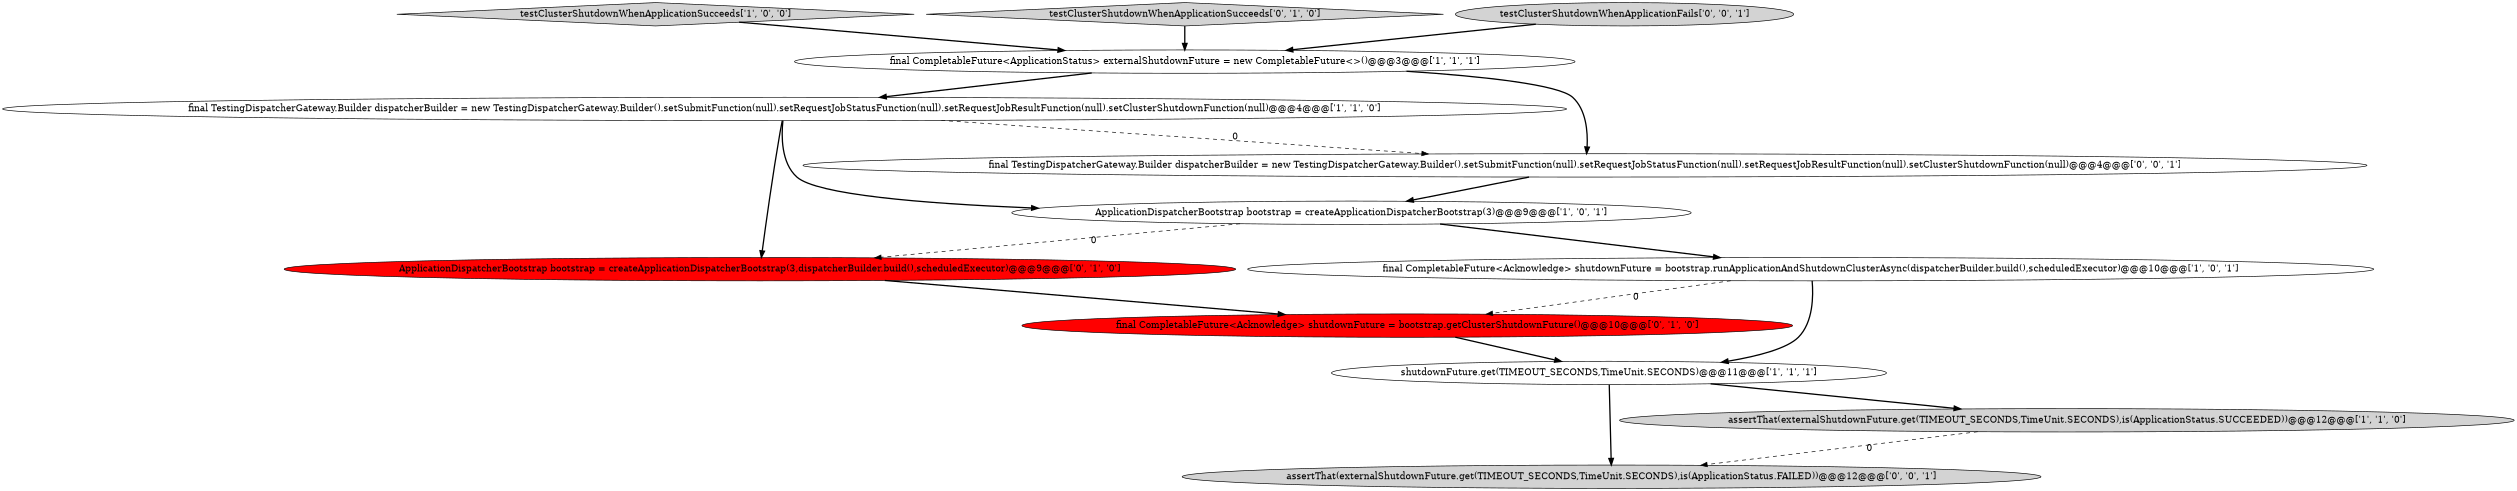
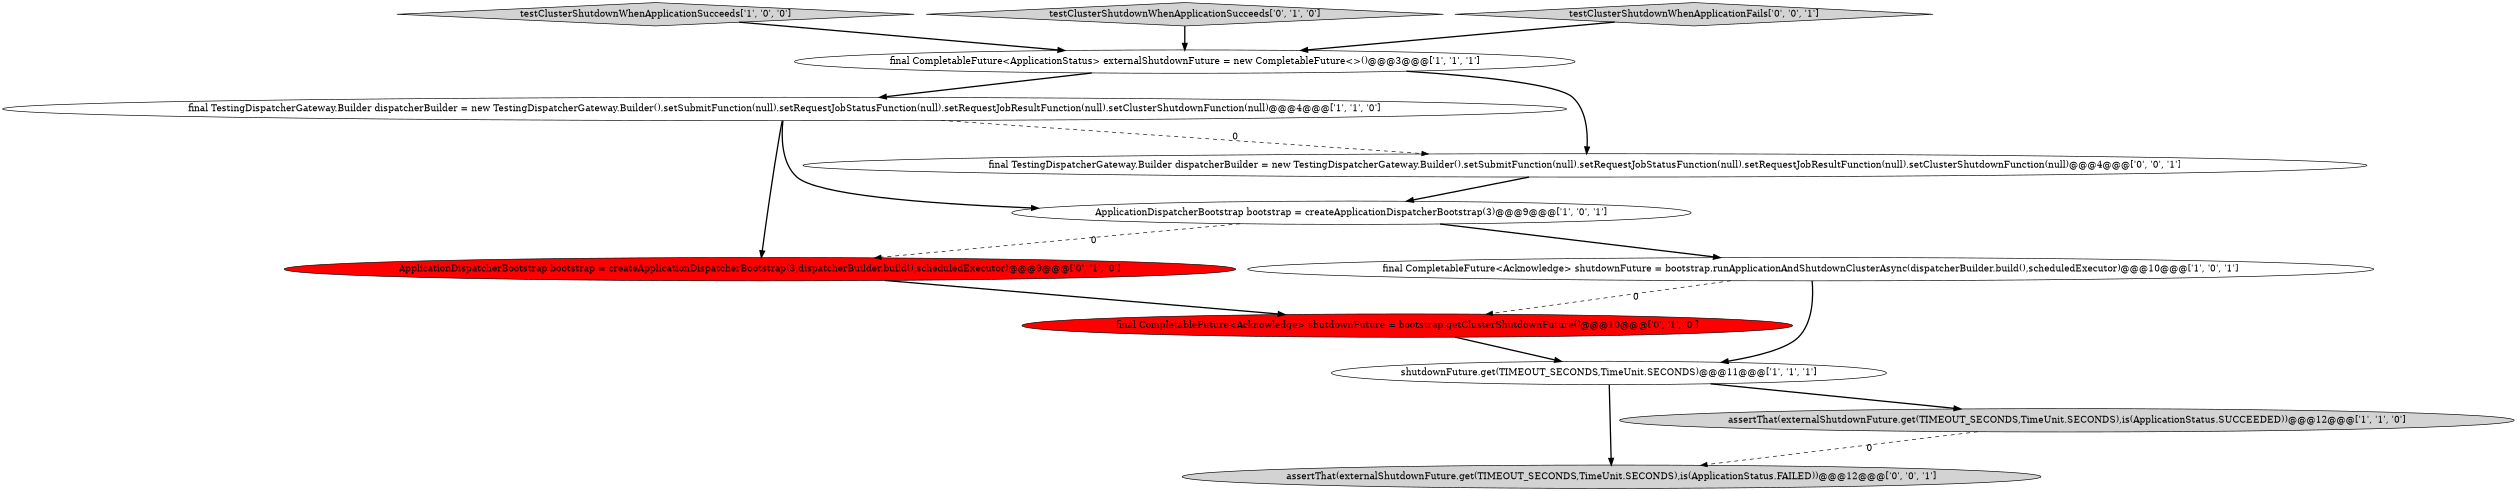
node "testClusterShutdownWhenApplicationFails['0', '0', '1']": shape ellipse -> diamond
